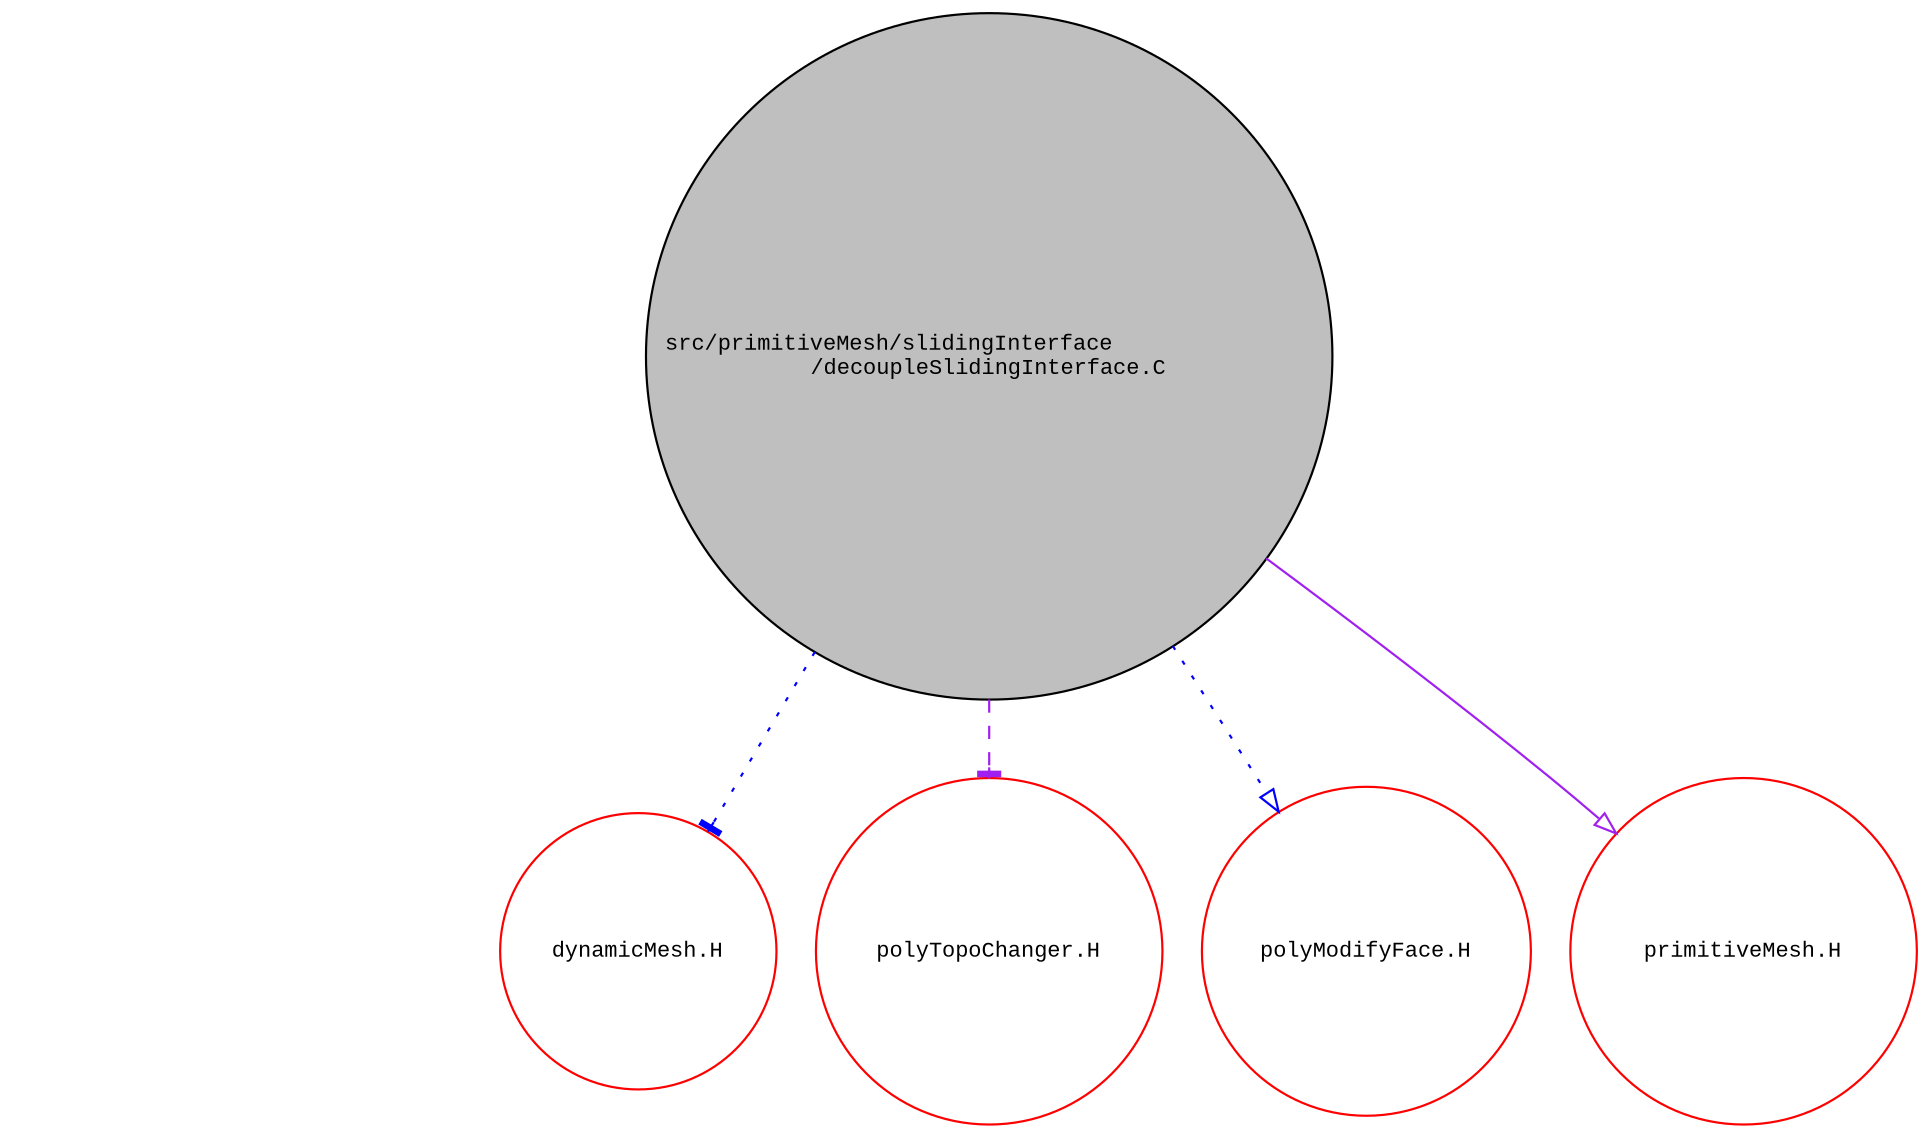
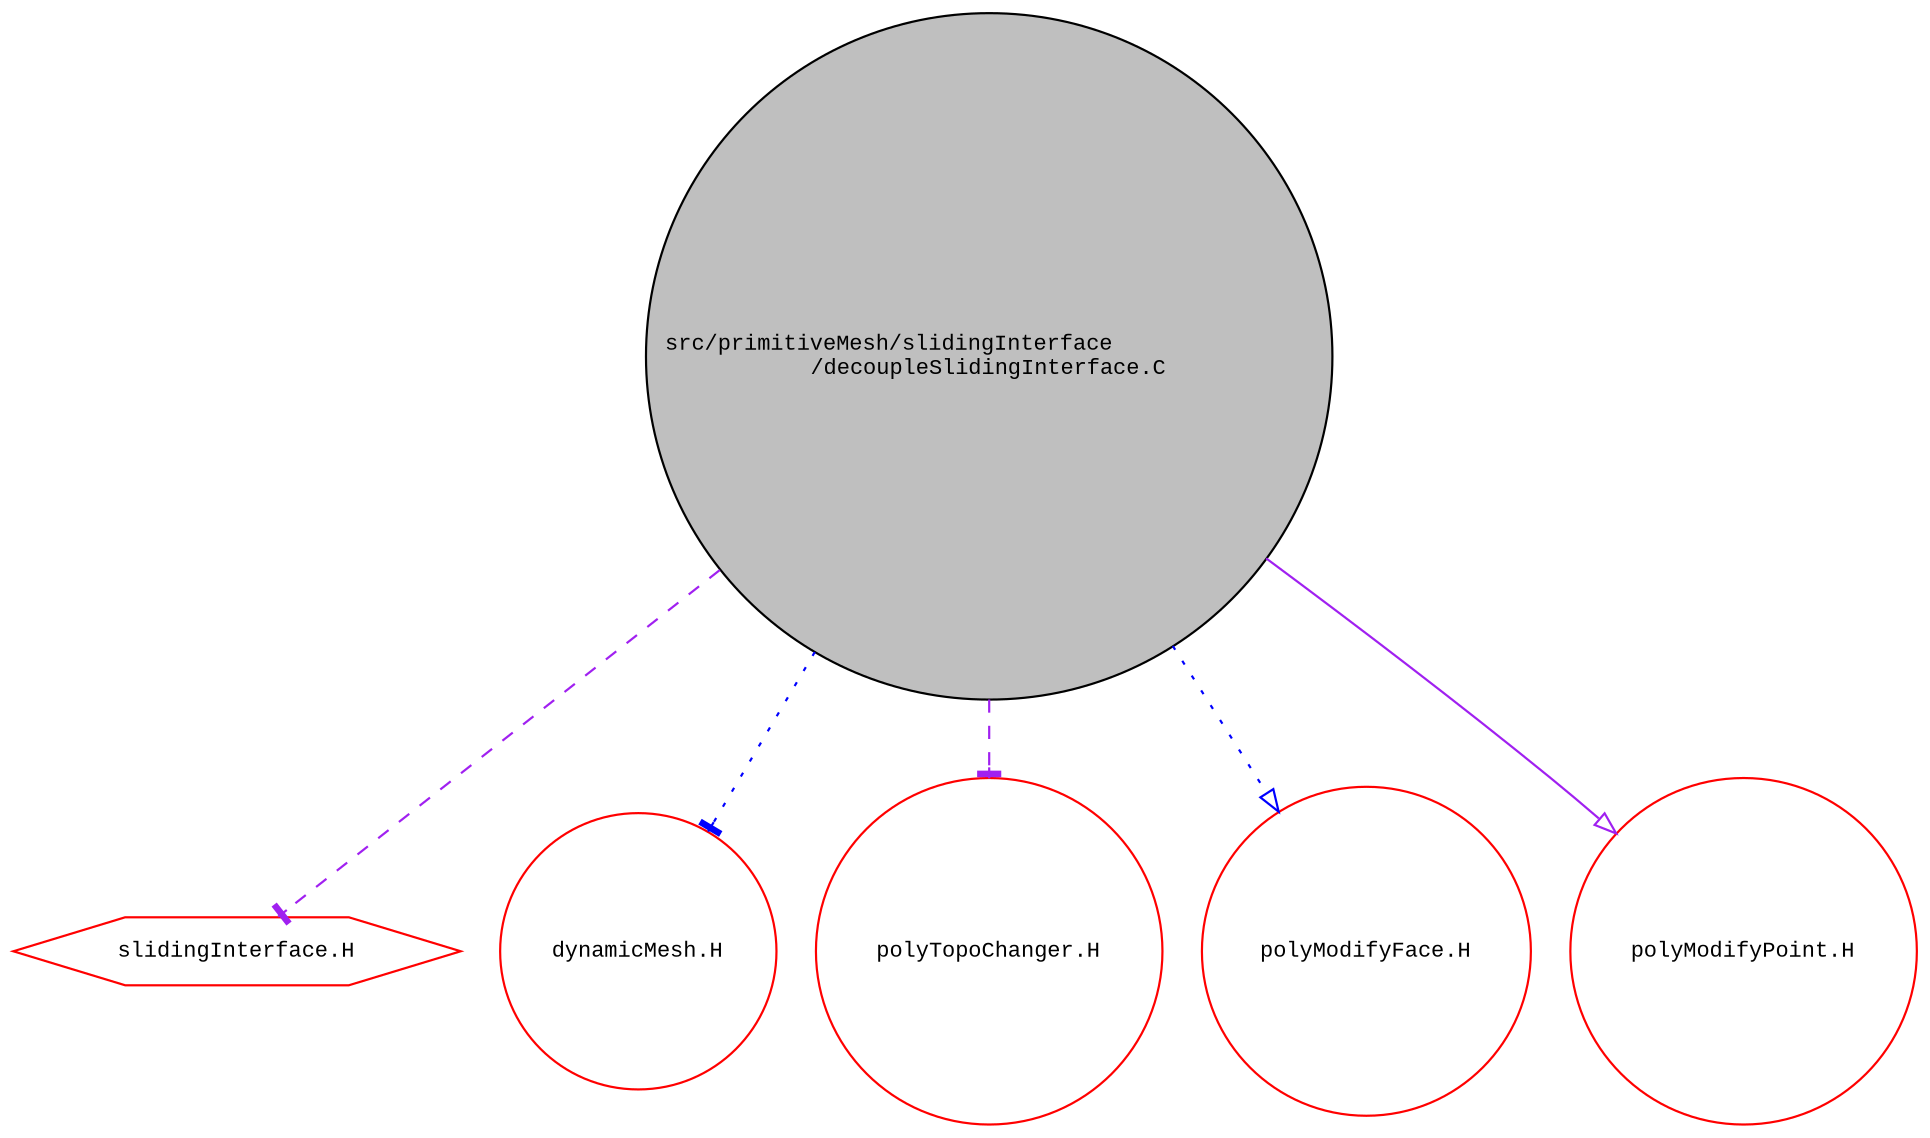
node "slidingInterface.H": added
node "primitiveMesh.H": label "primitiveMesh.H" -> "polyModifyPoint.H"
